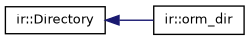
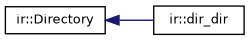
node "ir::orm_dir": label "ir::orm_dir" -> "ir::dir_dir"
